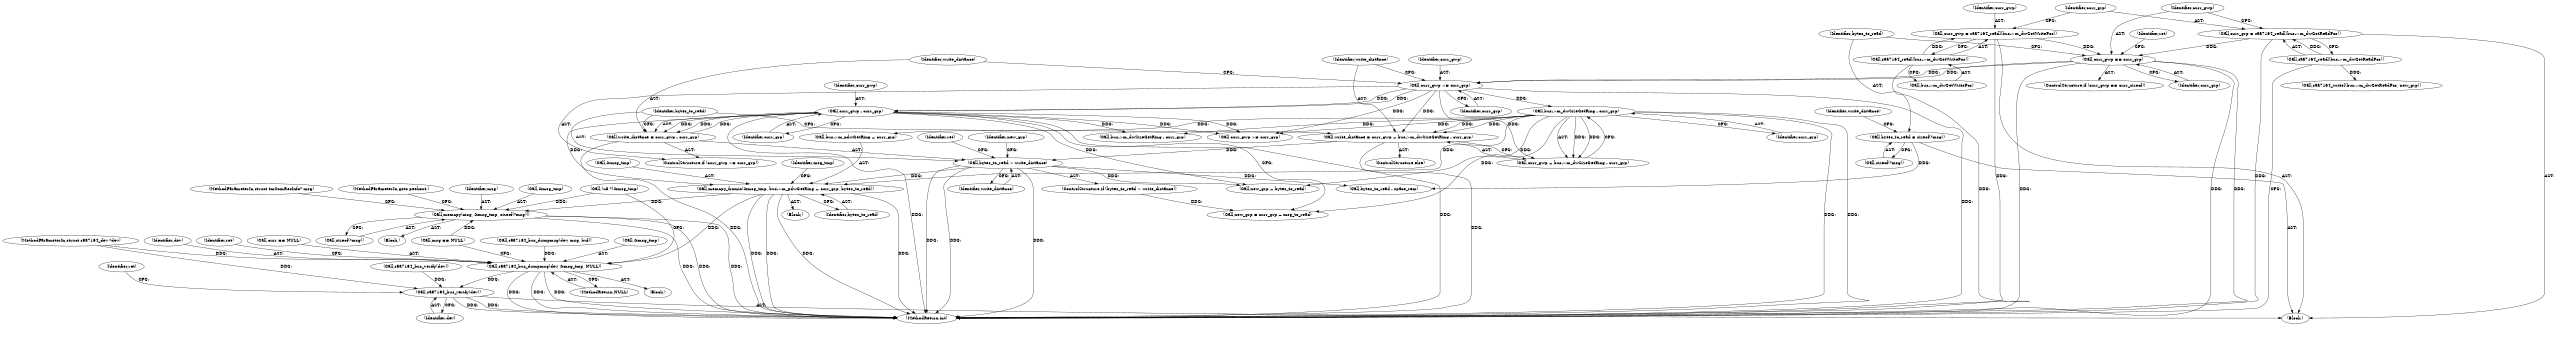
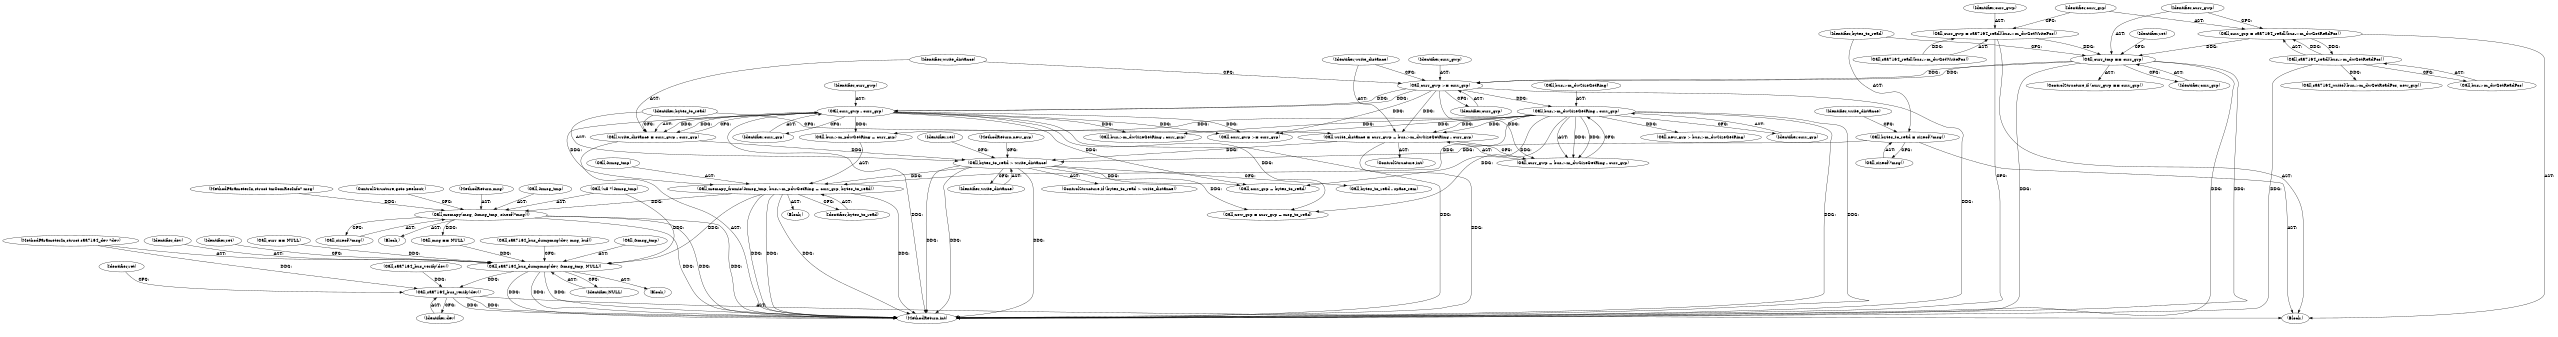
edge "(Call,curr_gwp = saa7164_readl(bus->m_dwGetWritePos))" -> "(Call,saa7164_readl(bus->m_dwGetWritePos))": removed, label "CFG:"
edge "(Call,curr_grp = saa7164_readl(bus->m_dwGetReadPos))" -> "(Call,saa7164_readl(bus->m_dwGetReadPos))": label "CFG: " -> "DDG: "
node "(Call,curr_gwp == curr_grp)": label "(Call,curr_gwp == curr_grp)" -> "(Call,curr_tmp == curr_grp)"
node "(Call,bus->m_dwSizeGetRing)": added
node "(Call,bus->m_dwGetWritePos)": removed
node "(ControlStructure,if (curr_gwp == curr_sizeof))": label "(ControlStructure,if (curr_gwp == curr_sizeof))" -> "(ControlStructure,if (curr_gwp == curr_grp))"
node "(Call,bus->m_dwGetReadPos)": added
edge "(Call,curr_gwp - curr_grp)" -> "(Call,bus->m_pdwGetRing + curr_grp)": added, label "DDG:"
edge "(Call,write_distance = curr_gwp - curr_grp)" -> "(Call,curr_gwp - curr_grp)": label "DDG: " -> "CFG: "
node "(Identifier,new_grp)": label "(Identifier,new_grp)" -> "(MethodReturn,new_grp)"
node "(Call,new_grp > bus->m_dwSizeGetRing)": added
edge "(Call,write_distance = curr_gwp - curr_grp)" -> "(Call,bytes_to_read > write_distance)": label "AST: " -> "DDG: "
node "(ControlStructure,if (curr_gwp >= curr_grp))": removed
node "(Identifier,msg_tmp)": removed
edge "(Call,curr_gwp - curr_grp)" -> "(Call,new_grp = curr_grp + msg_to_read)": label "CFG: " -> "DDG: "
node "(ControlStructure,else)": label "(ControlStructure,else)" -> "(ControlStructure,int)"
edge "(Call,bytes_to_read > write_distance)" -> "(Call,bytes_to_read - space_rem)": label "DDG: " -> "CFG: "
edge "(Call,curr_gwp = saa7164_readl(bus->m_dwGetWritePos))" -> "(MethodReturn,int)": label "DDG: " -> "CFG: "
edge "(Call,bytes_to_read = sizeof(*msg))" -> "(Call,bytes_to_read - space_rem)": now "(Call,bytes_to_read = sizeof(*msg))" -> "(Call,bytes_to_read > write_distance)"
node "(MethodParameterIn,goto peekout;)": label "(MethodParameterIn,goto peekout;)" -> "(ControlStructure,goto peekout;)"
node "(Identifier,msg)": label "(Identifier,msg)" -> "(MethodReturn,msg)"
node "(Call,new_grp + bytes_to_read)": label "(Call,new_grp + bytes_to_read)" -> "(Call,curr_grp + bytes_to_read)"
edge "(Call,saa7164_readl(bus->m_dwGetReadPos))" -> "(MethodReturn,int)": label "CFG: " -> "DDG: "
edge "(MethodParameterIn,struct tmComResInfo* msg)" -> "(Call,memcpy(msg, &msg_tmp, sizeof(*msg)))": label "CFG: " -> "DDG: "
edge "(Call,(u8 *)&msg_tmp)" -> "(Call,memcpy(msg, &msg_tmp, sizeof(*msg)))": label "DDG: " -> "AST: "
edge "(ControlStructure,if (bytes_to_read > write_distance))" -> "(Call,new_grp = curr_grp + msg_to_read)": now "(Call,bytes_to_read > write_distance)" -> "(Call,new_grp = curr_grp + msg_to_read)"
edge "(Call,(u8 *)&msg_tmp)" -> "(Call,saa7164_bus_dumpmsg(dev, &msg_tmp, NULL))": label "CFG: " -> "DDG: "
edge "(Call,write_distance = curr_gwp - curr_grp)" -> "(MethodReturn,int)": label "DDG: " -> "AST: "
edge "(Call,msg == NULL)" -> "(Call,memcpy(msg, &msg_tmp, sizeof(*msg)))": reversed
edge "(MethodParameterIn,struct saa7164_dev *dev)" -> "(Call,saa7164_bus_dumpmsg(dev, &msg_tmp, NULL))": label "DDG: " -> "AST: "
edge "(Call,curr == NULL)" -> "(Call,saa7164_bus_dumpmsg(dev, &msg_tmp, NULL))": label "AST: " -> "DDG: "
edge "(Call,msg == NULL)" -> "(Call,saa7164_bus_dumpmsg(dev, &msg_tmp, NULL))": label "CFG: " -> "DDG: "
edge "(Call,saa7164_bus_dumpmsg(dev, msg, buf))" -> "(Call,saa7164_bus_dumpmsg(dev, &msg_tmp, NULL))": label "DDG: " -> "CFG: "
node "(MethodReturn,NULL)": label "(MethodReturn,NULL)" -> "(Identifier,NULL)"
edge "(Call,saa7164_readl(bus->m_dwGetWritePos))" -> "(MethodReturn,int)": removed, label "DDG:"
edge "(Call,curr_grp = saa7164_readl(bus->m_dwGetReadPos))" -> "(MethodReturn,int)": removed, label "DDG:"
